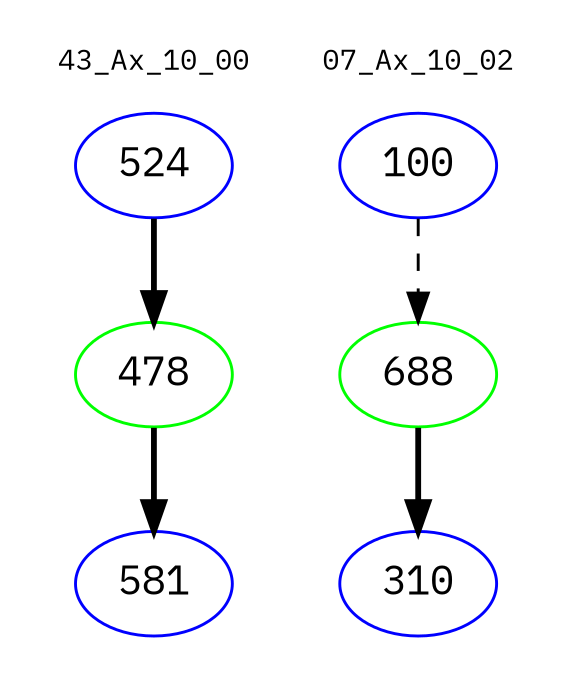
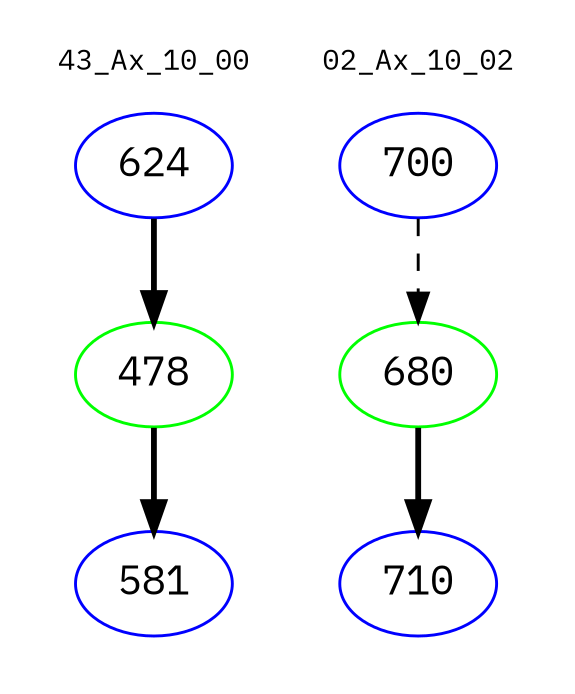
cluster "07_Ax_10_02": label "07_Ax_10_02" -> "02_Ax_10_02"
node "524": label "524" -> "624"
node "100": label "100" -> "700"
node "688": label "688" -> "680"
node "310": label "310" -> "710"
